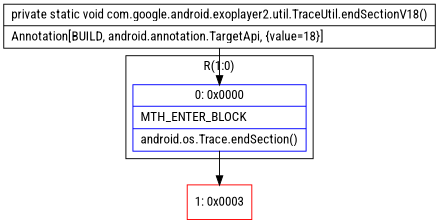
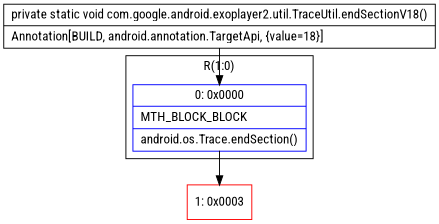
node "0: 0x0000": text "MTH_ENTER_BLOCK" -> "MTH_BLOCK_BLOCK"
